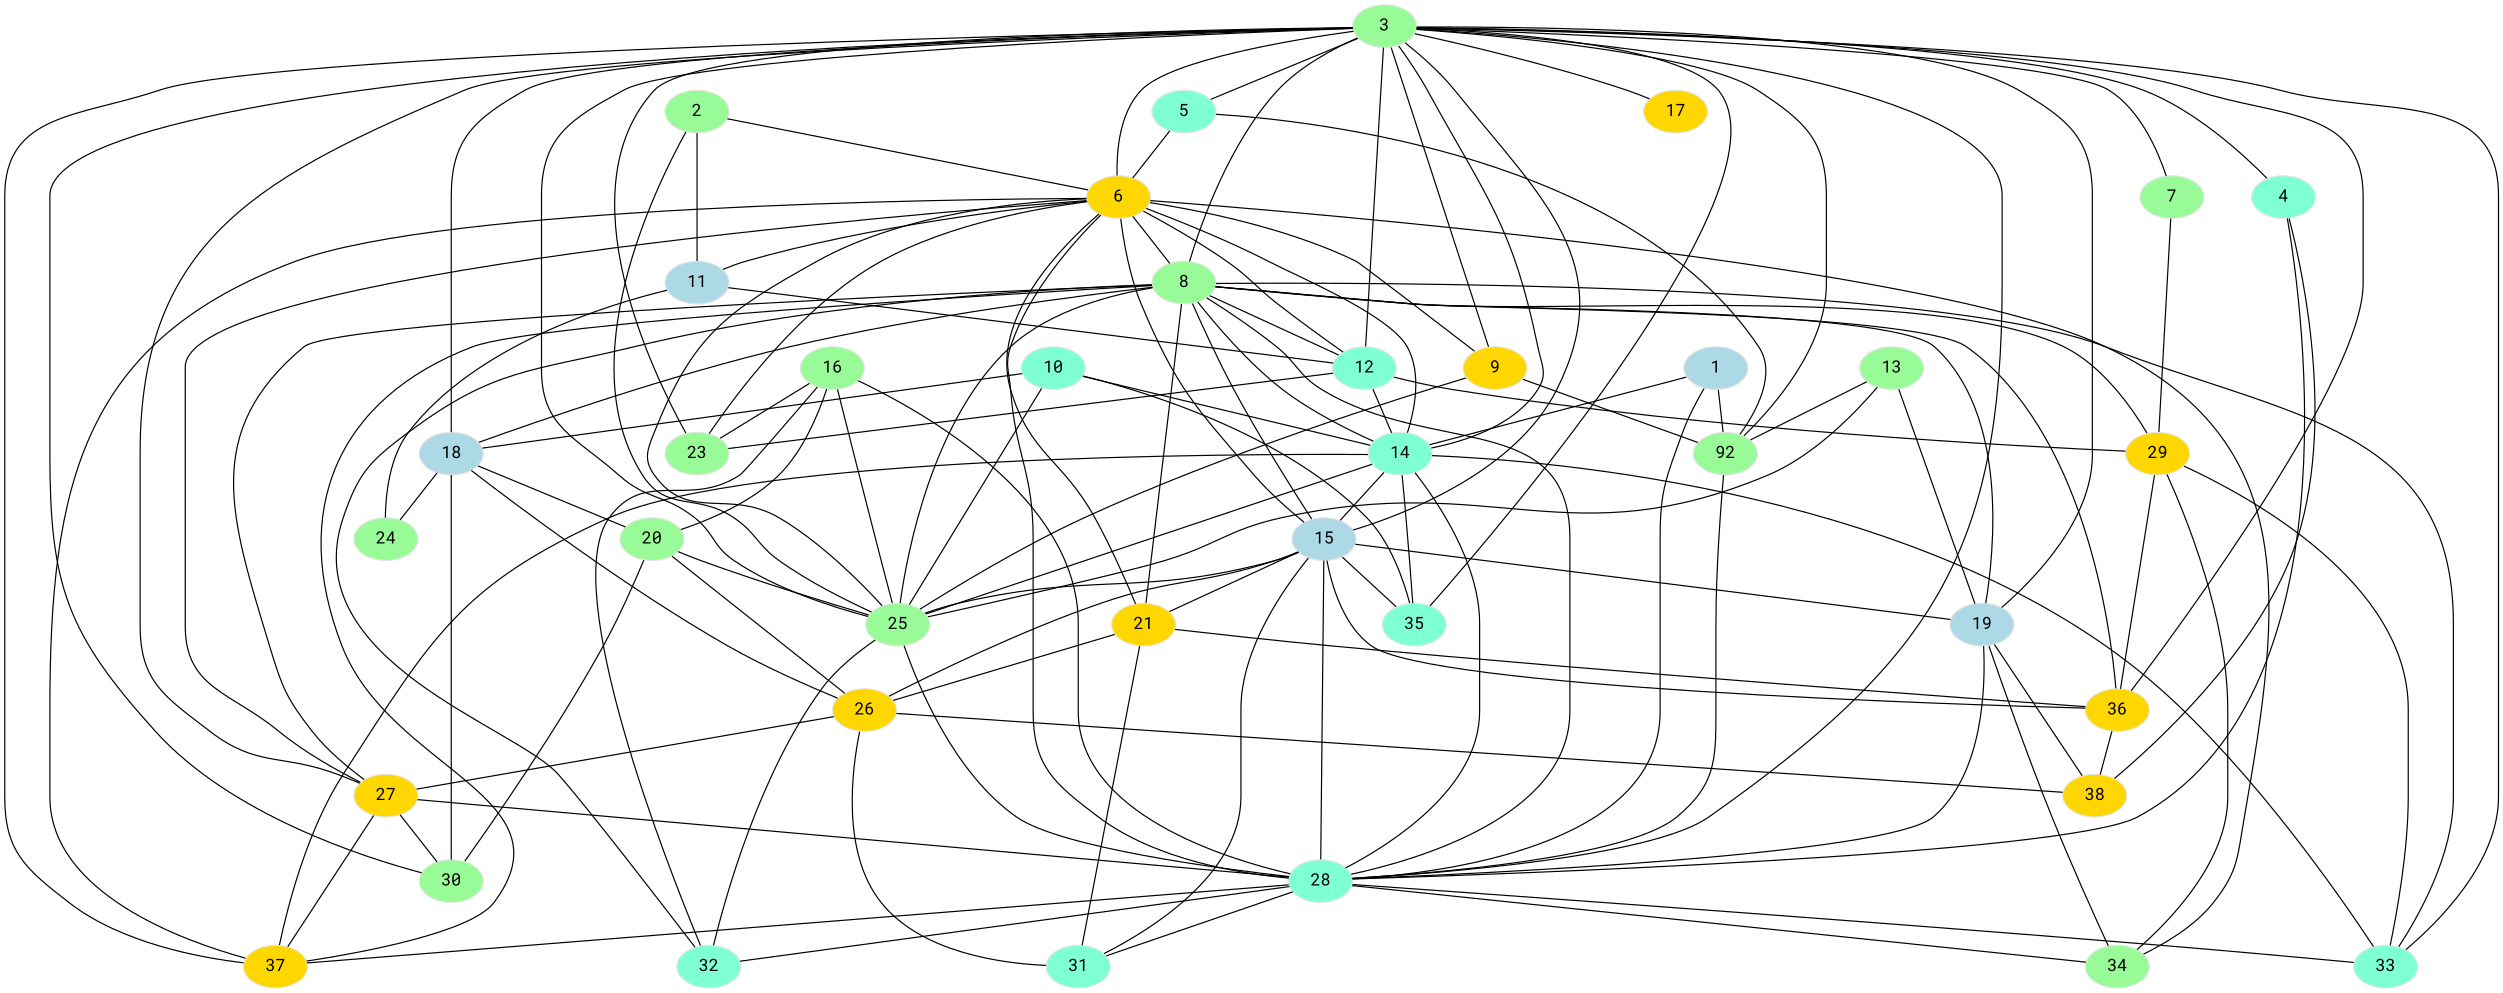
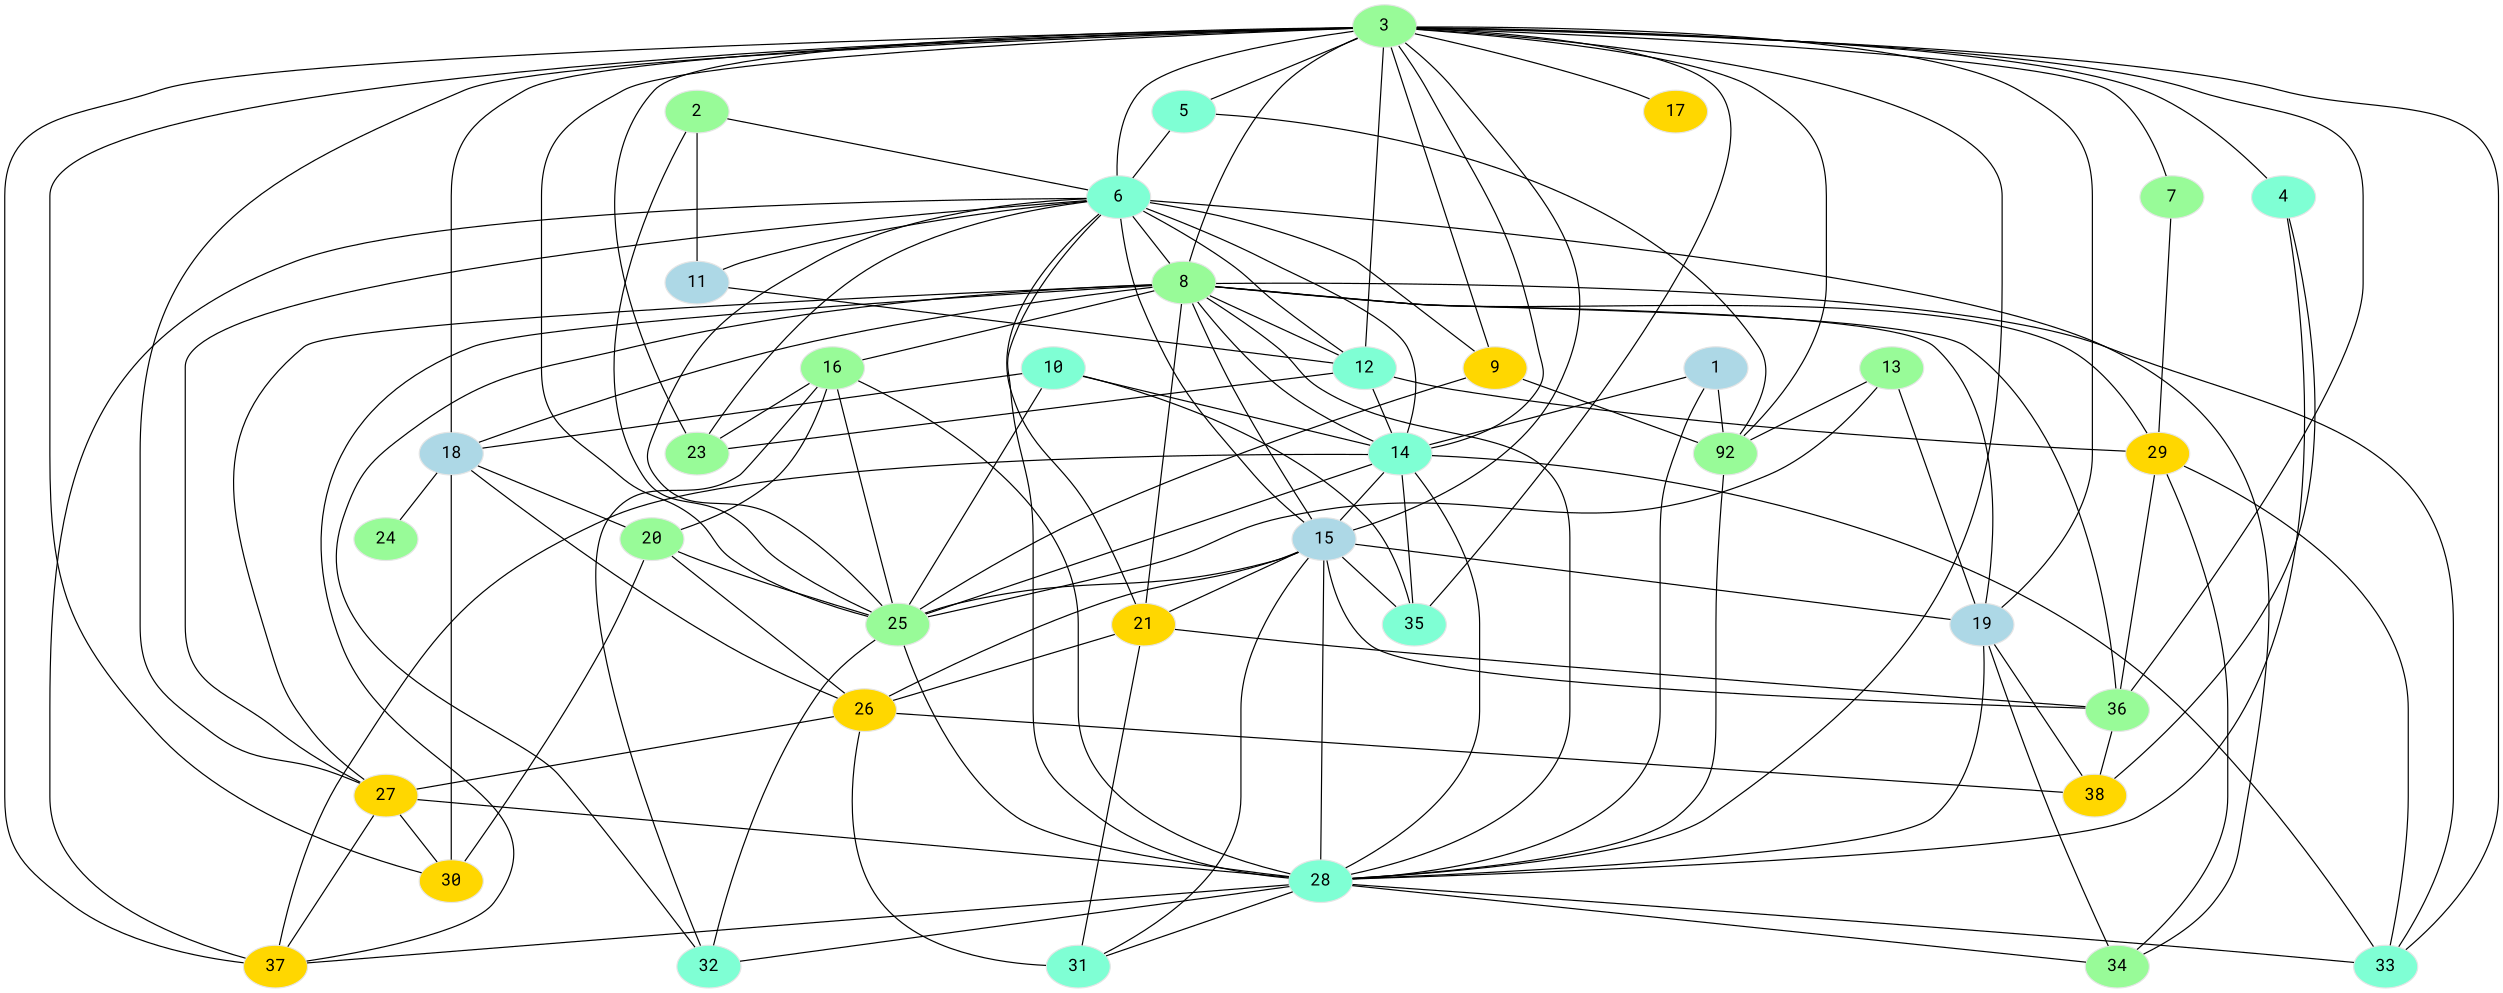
node "6": fillcolor gold -> aquamarine
edge "11" -- "24": removed
edge "8" -- "25": now "8" -- "16"
node "36": fillcolor gold -> palegreen
node "30": fillcolor palegreen -> gold
